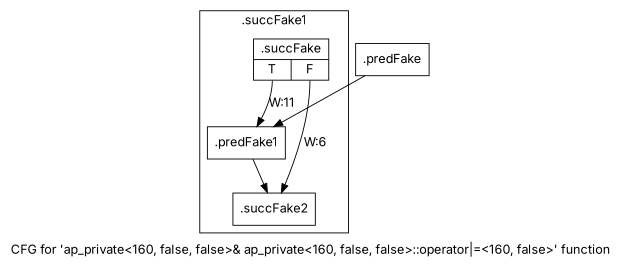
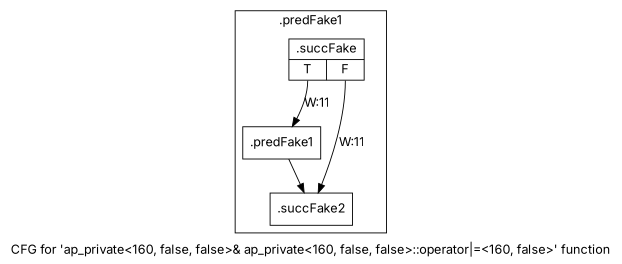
cluster ".succFake1": label ".succFake1" -> ".predFake1"
node ".predFake": removed
edge ".succFake" -> ".succFake2": label "W:6" -> "W:11"
